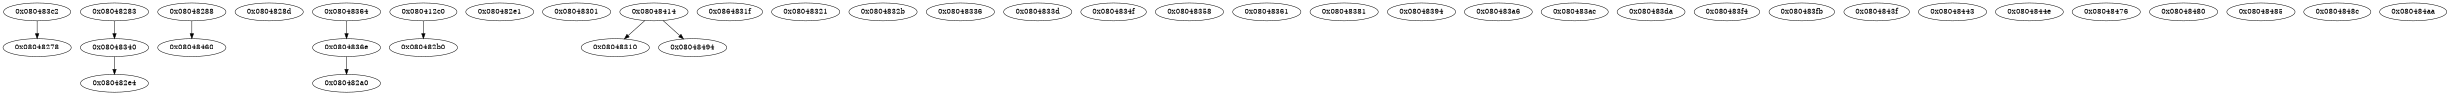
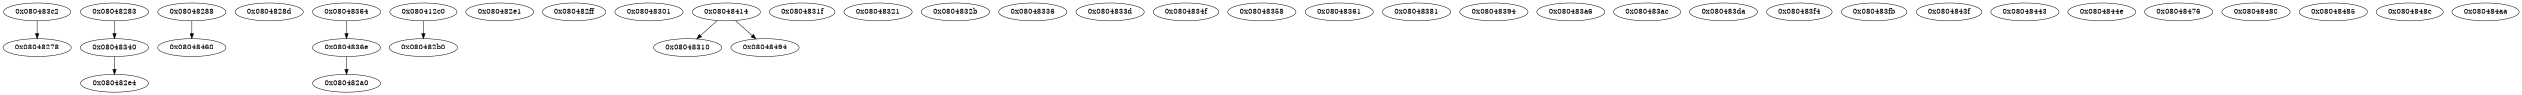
node "0x080482ff": added
node "0x0864831f": label "0x0864831f" -> "0x0804831f"
